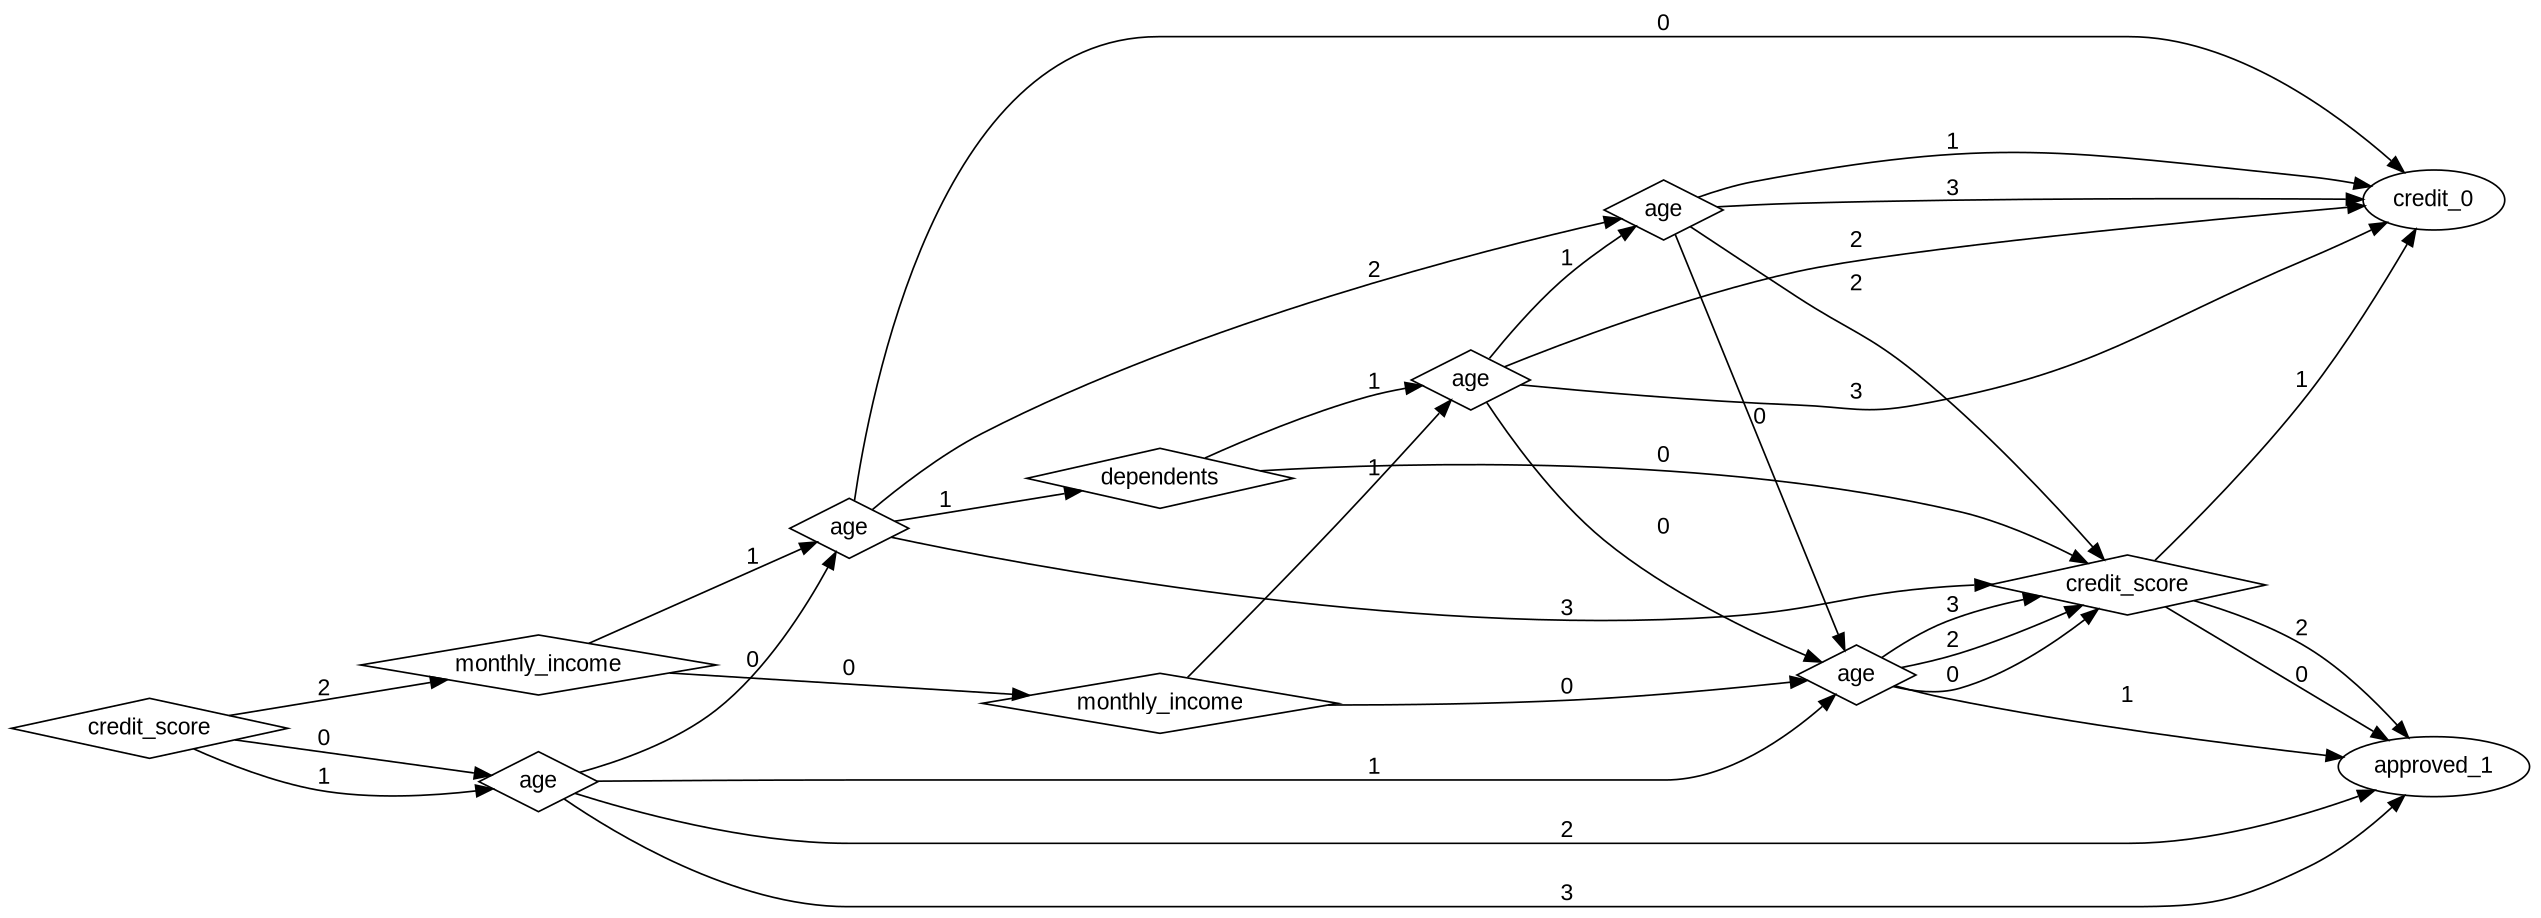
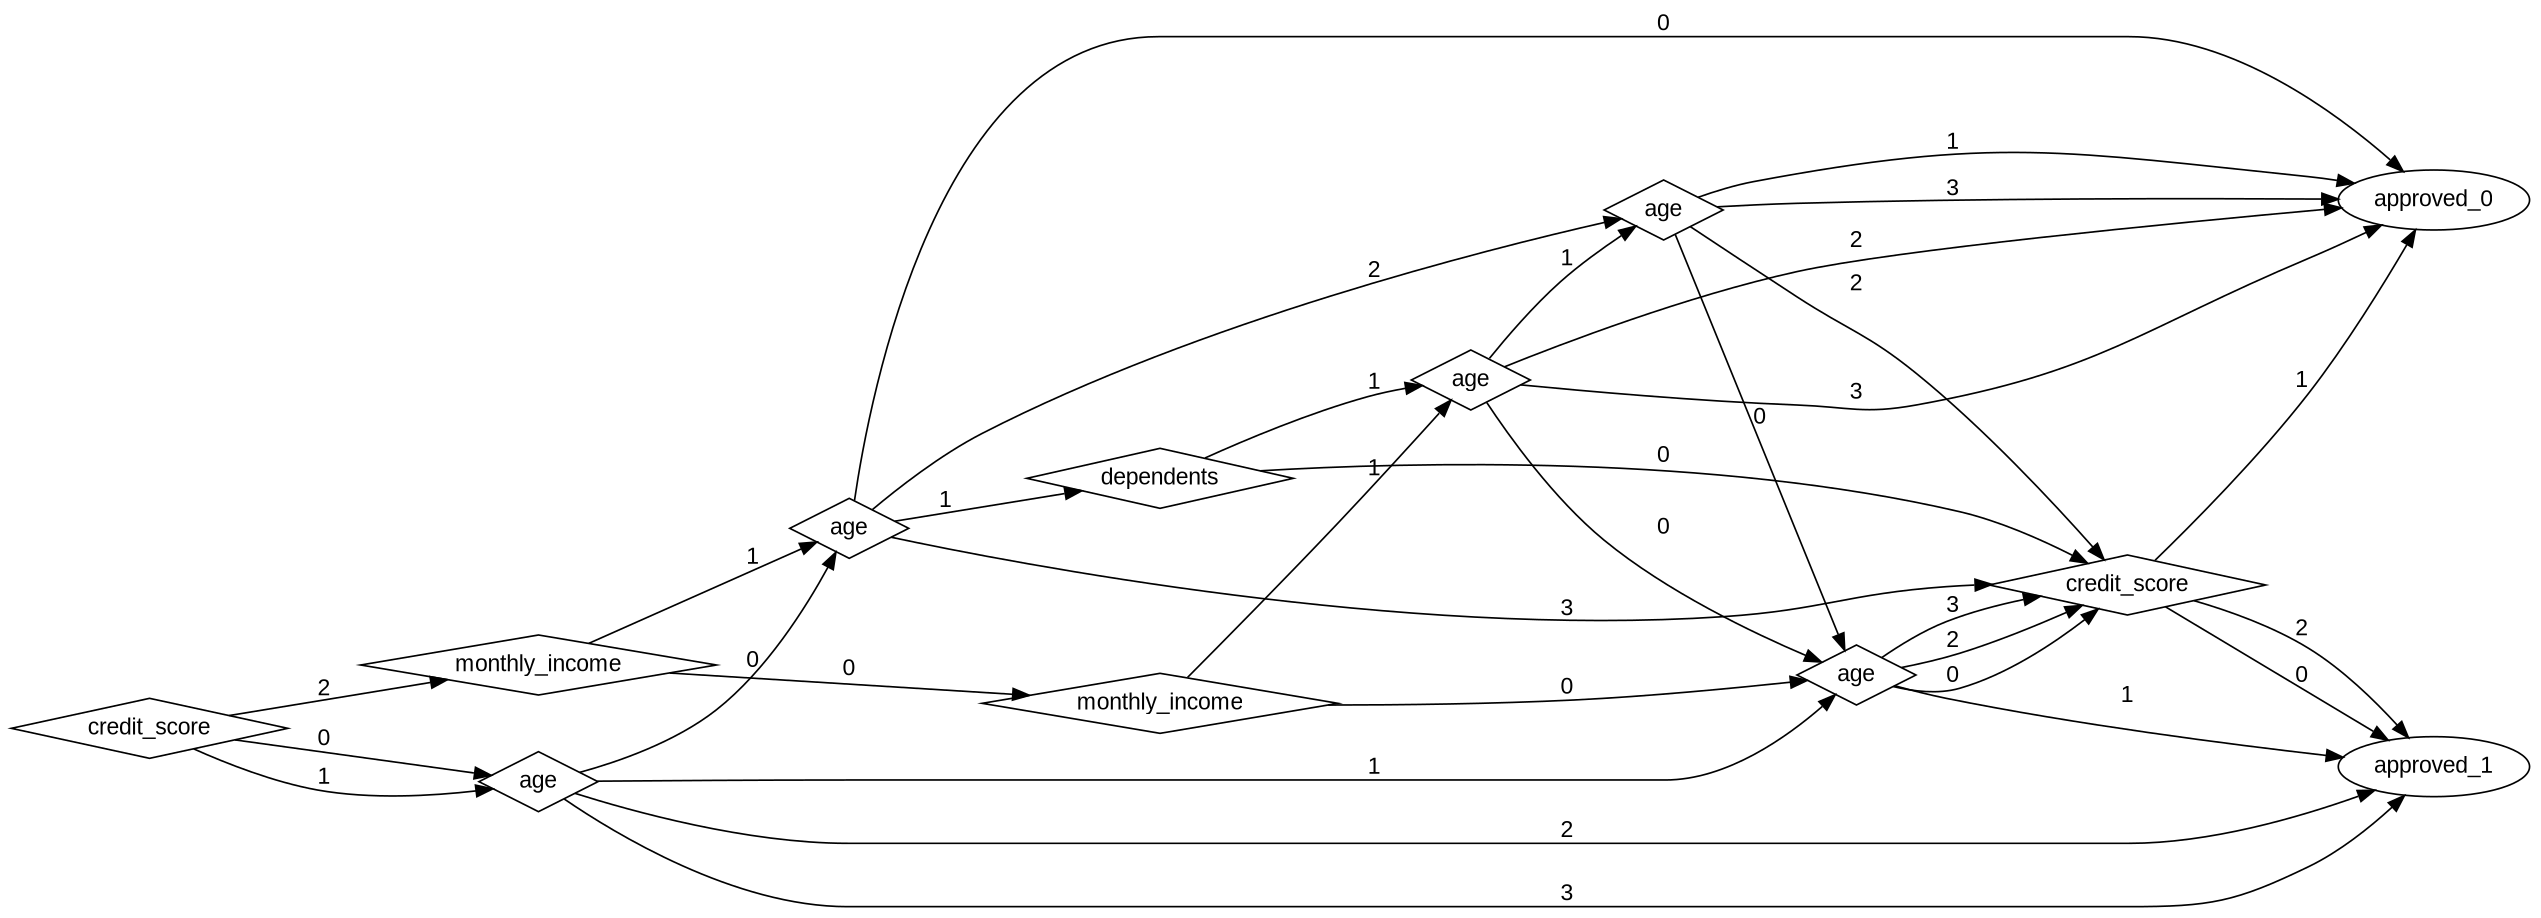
node "credit_0": label "credit_0" -> "approved_0"
